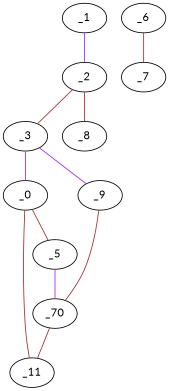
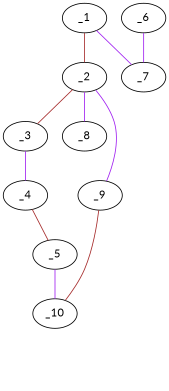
edge "_1" -- "_2": color purple -> brown
edge "_1" -- "_7": added
edge "_6" -- "_7": color brown -> purple
edge "_2" -- "_8": color brown -> purple
edge "_3" -- "_9": now "_2" -- "_9"
node "_0": label "_0" -> "_4"
node "_70": label "_70" -> "_10"
node "_11": removed
